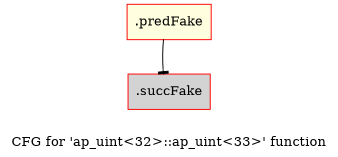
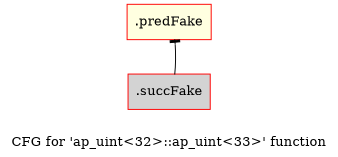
edge ".predFake" -> ".succFake": reversed
